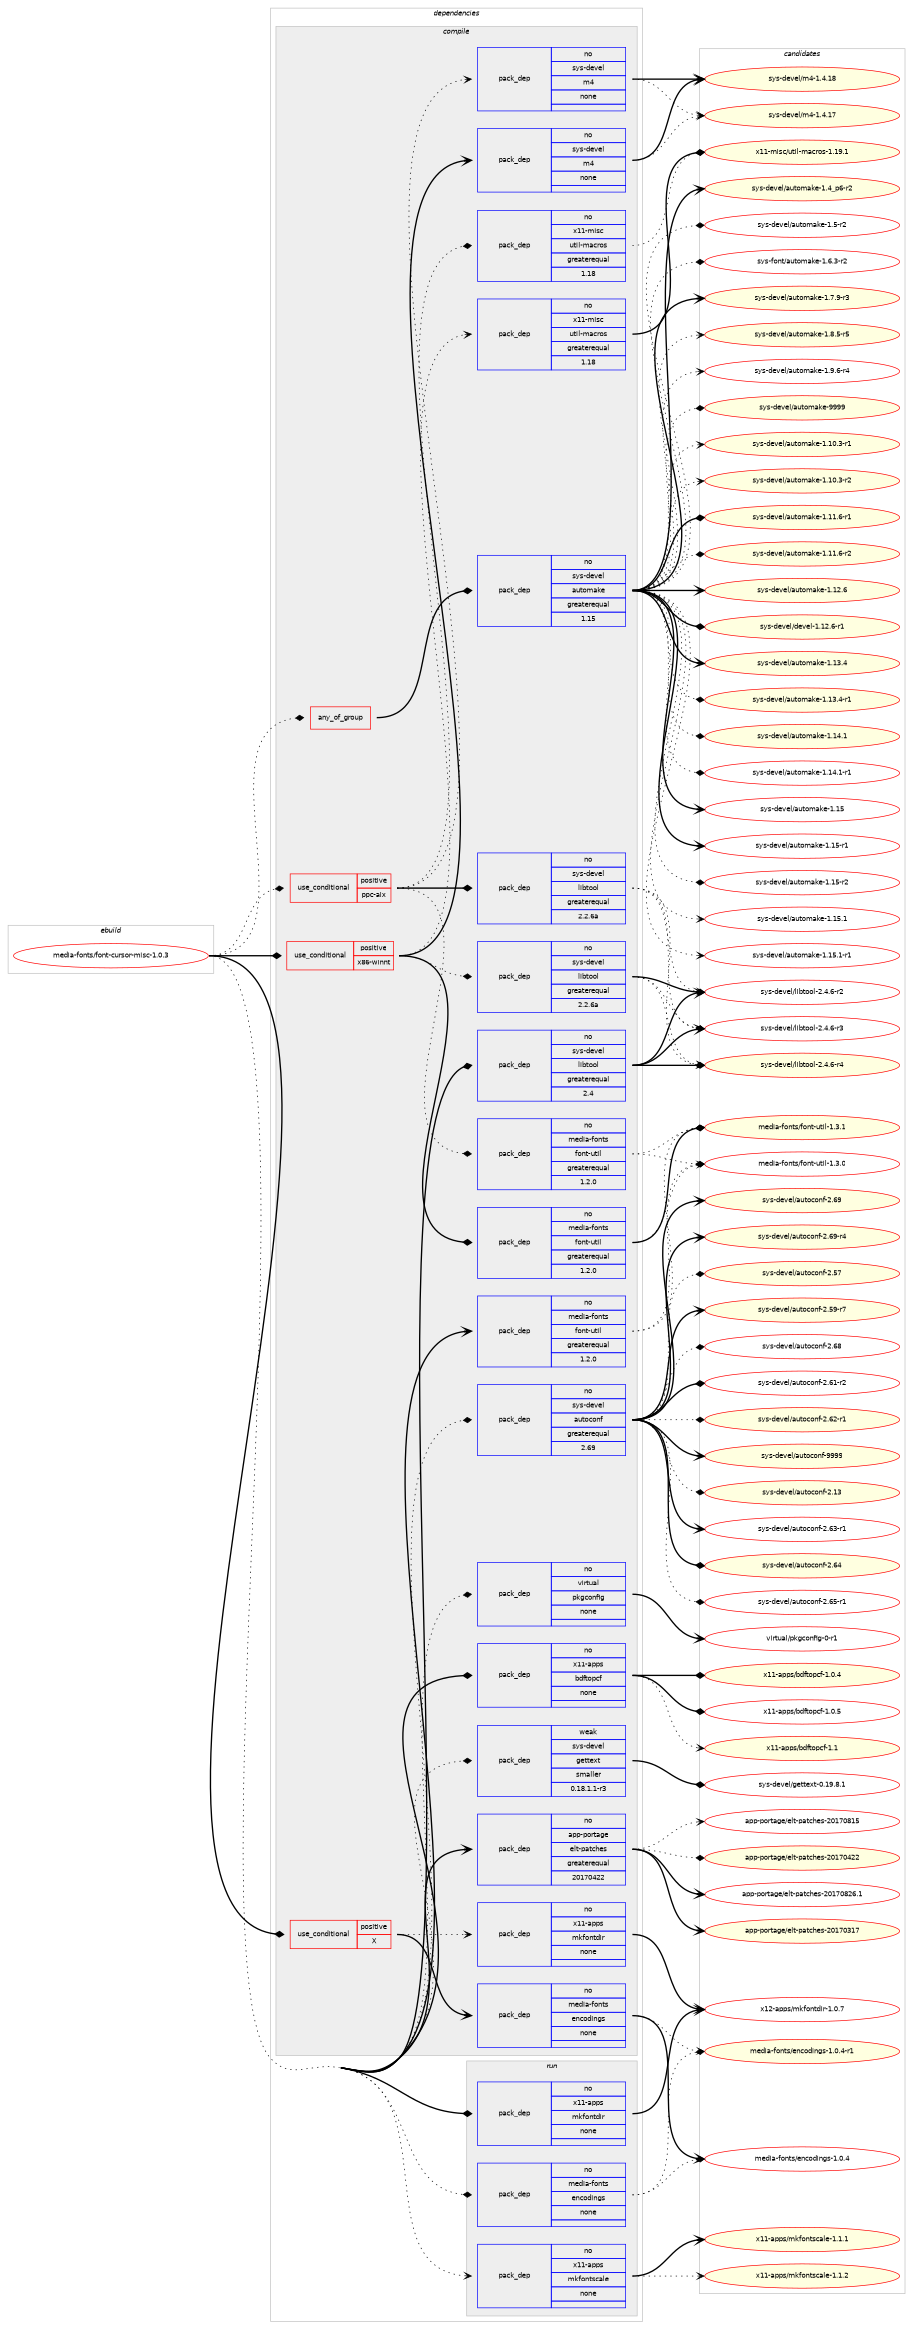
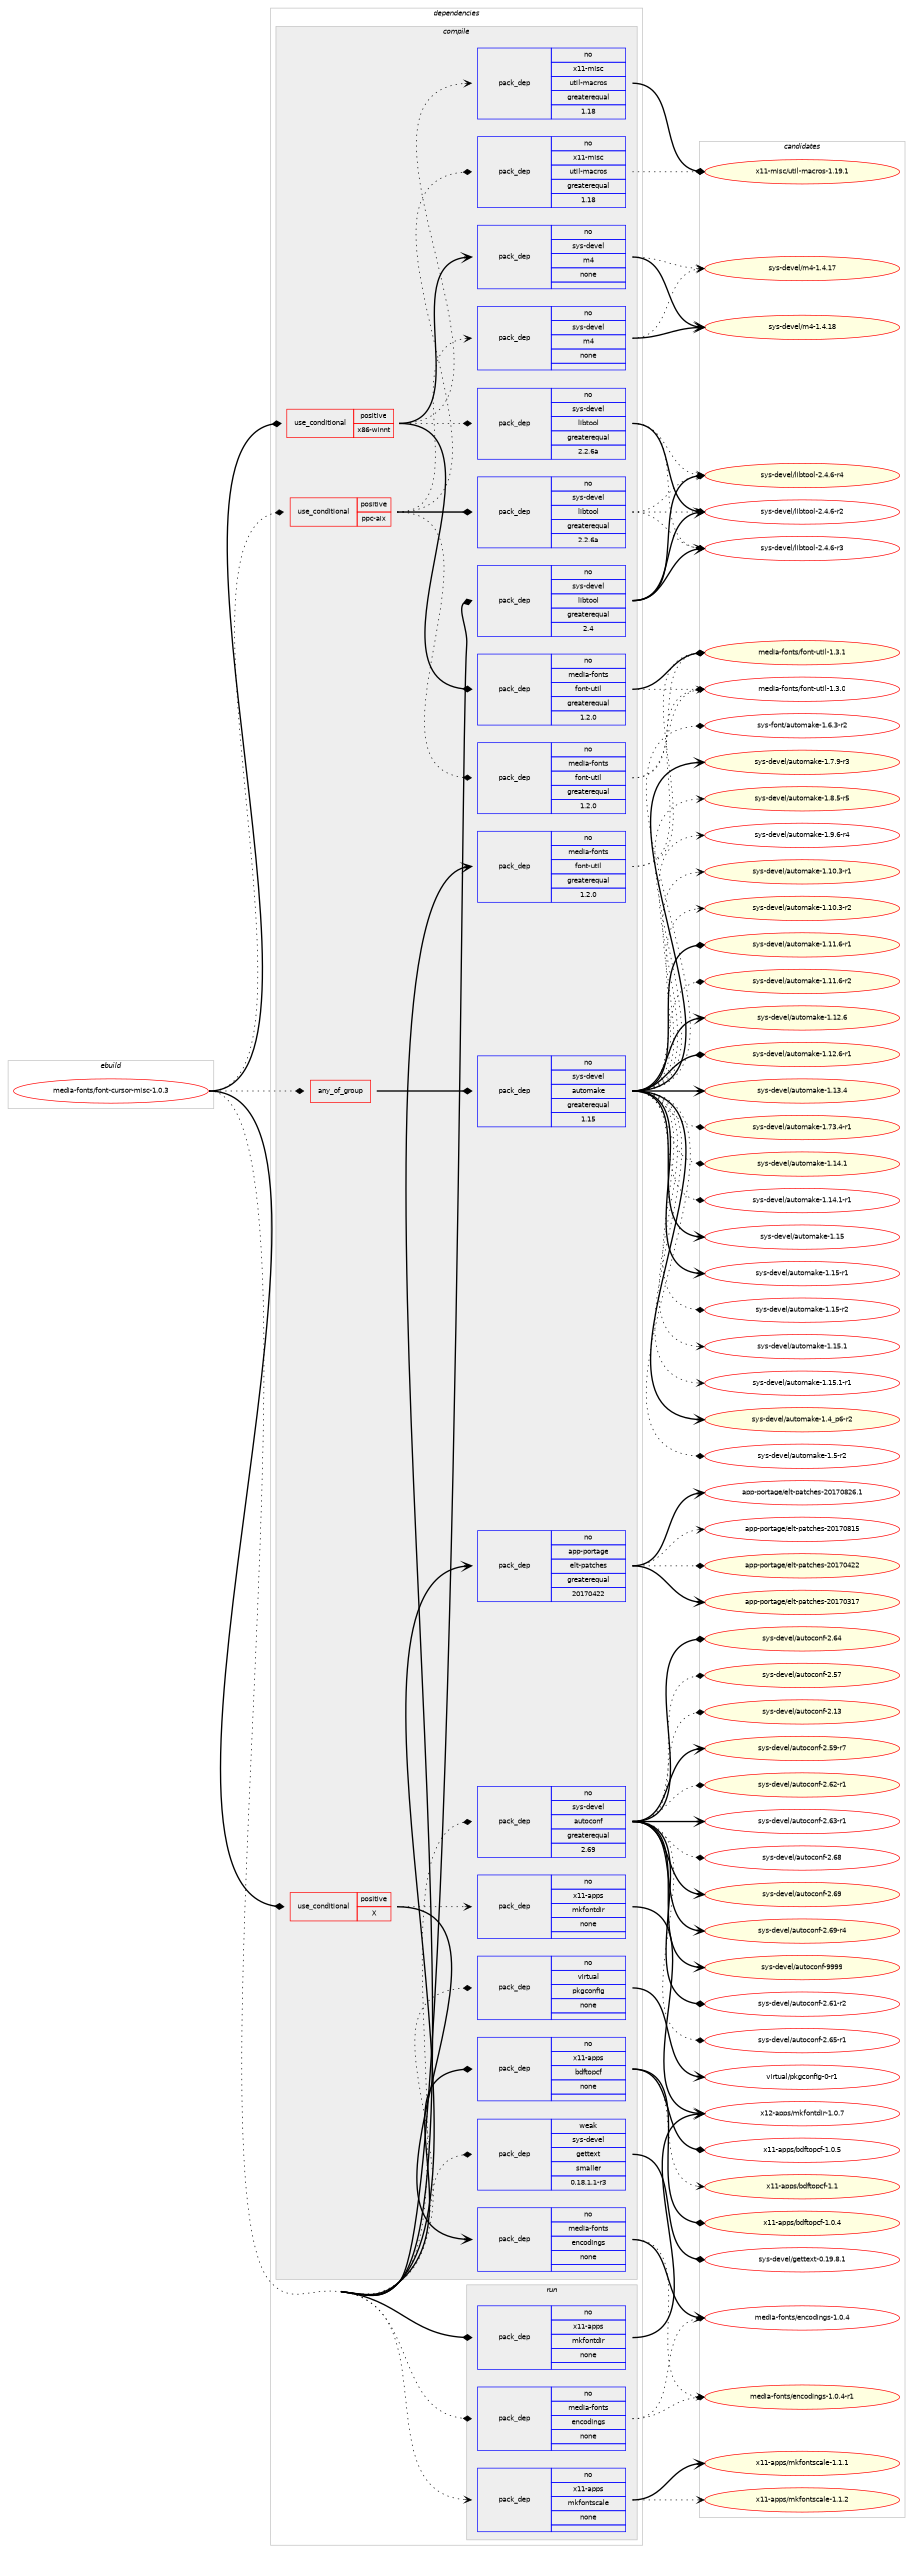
node "sys-devel/automake-9999": removed
node "sys-devel/devel-1.12.6-r1": label "sys-devel/devel-1.12.6-r1" -> "sys-devel/automake-1.12.6-r1"
node "sys-devel/automake-1.13.4-r1": label "sys-devel/automake-1.13.4-r1" -> "sys-devel/automake-1.73.4-r1"
